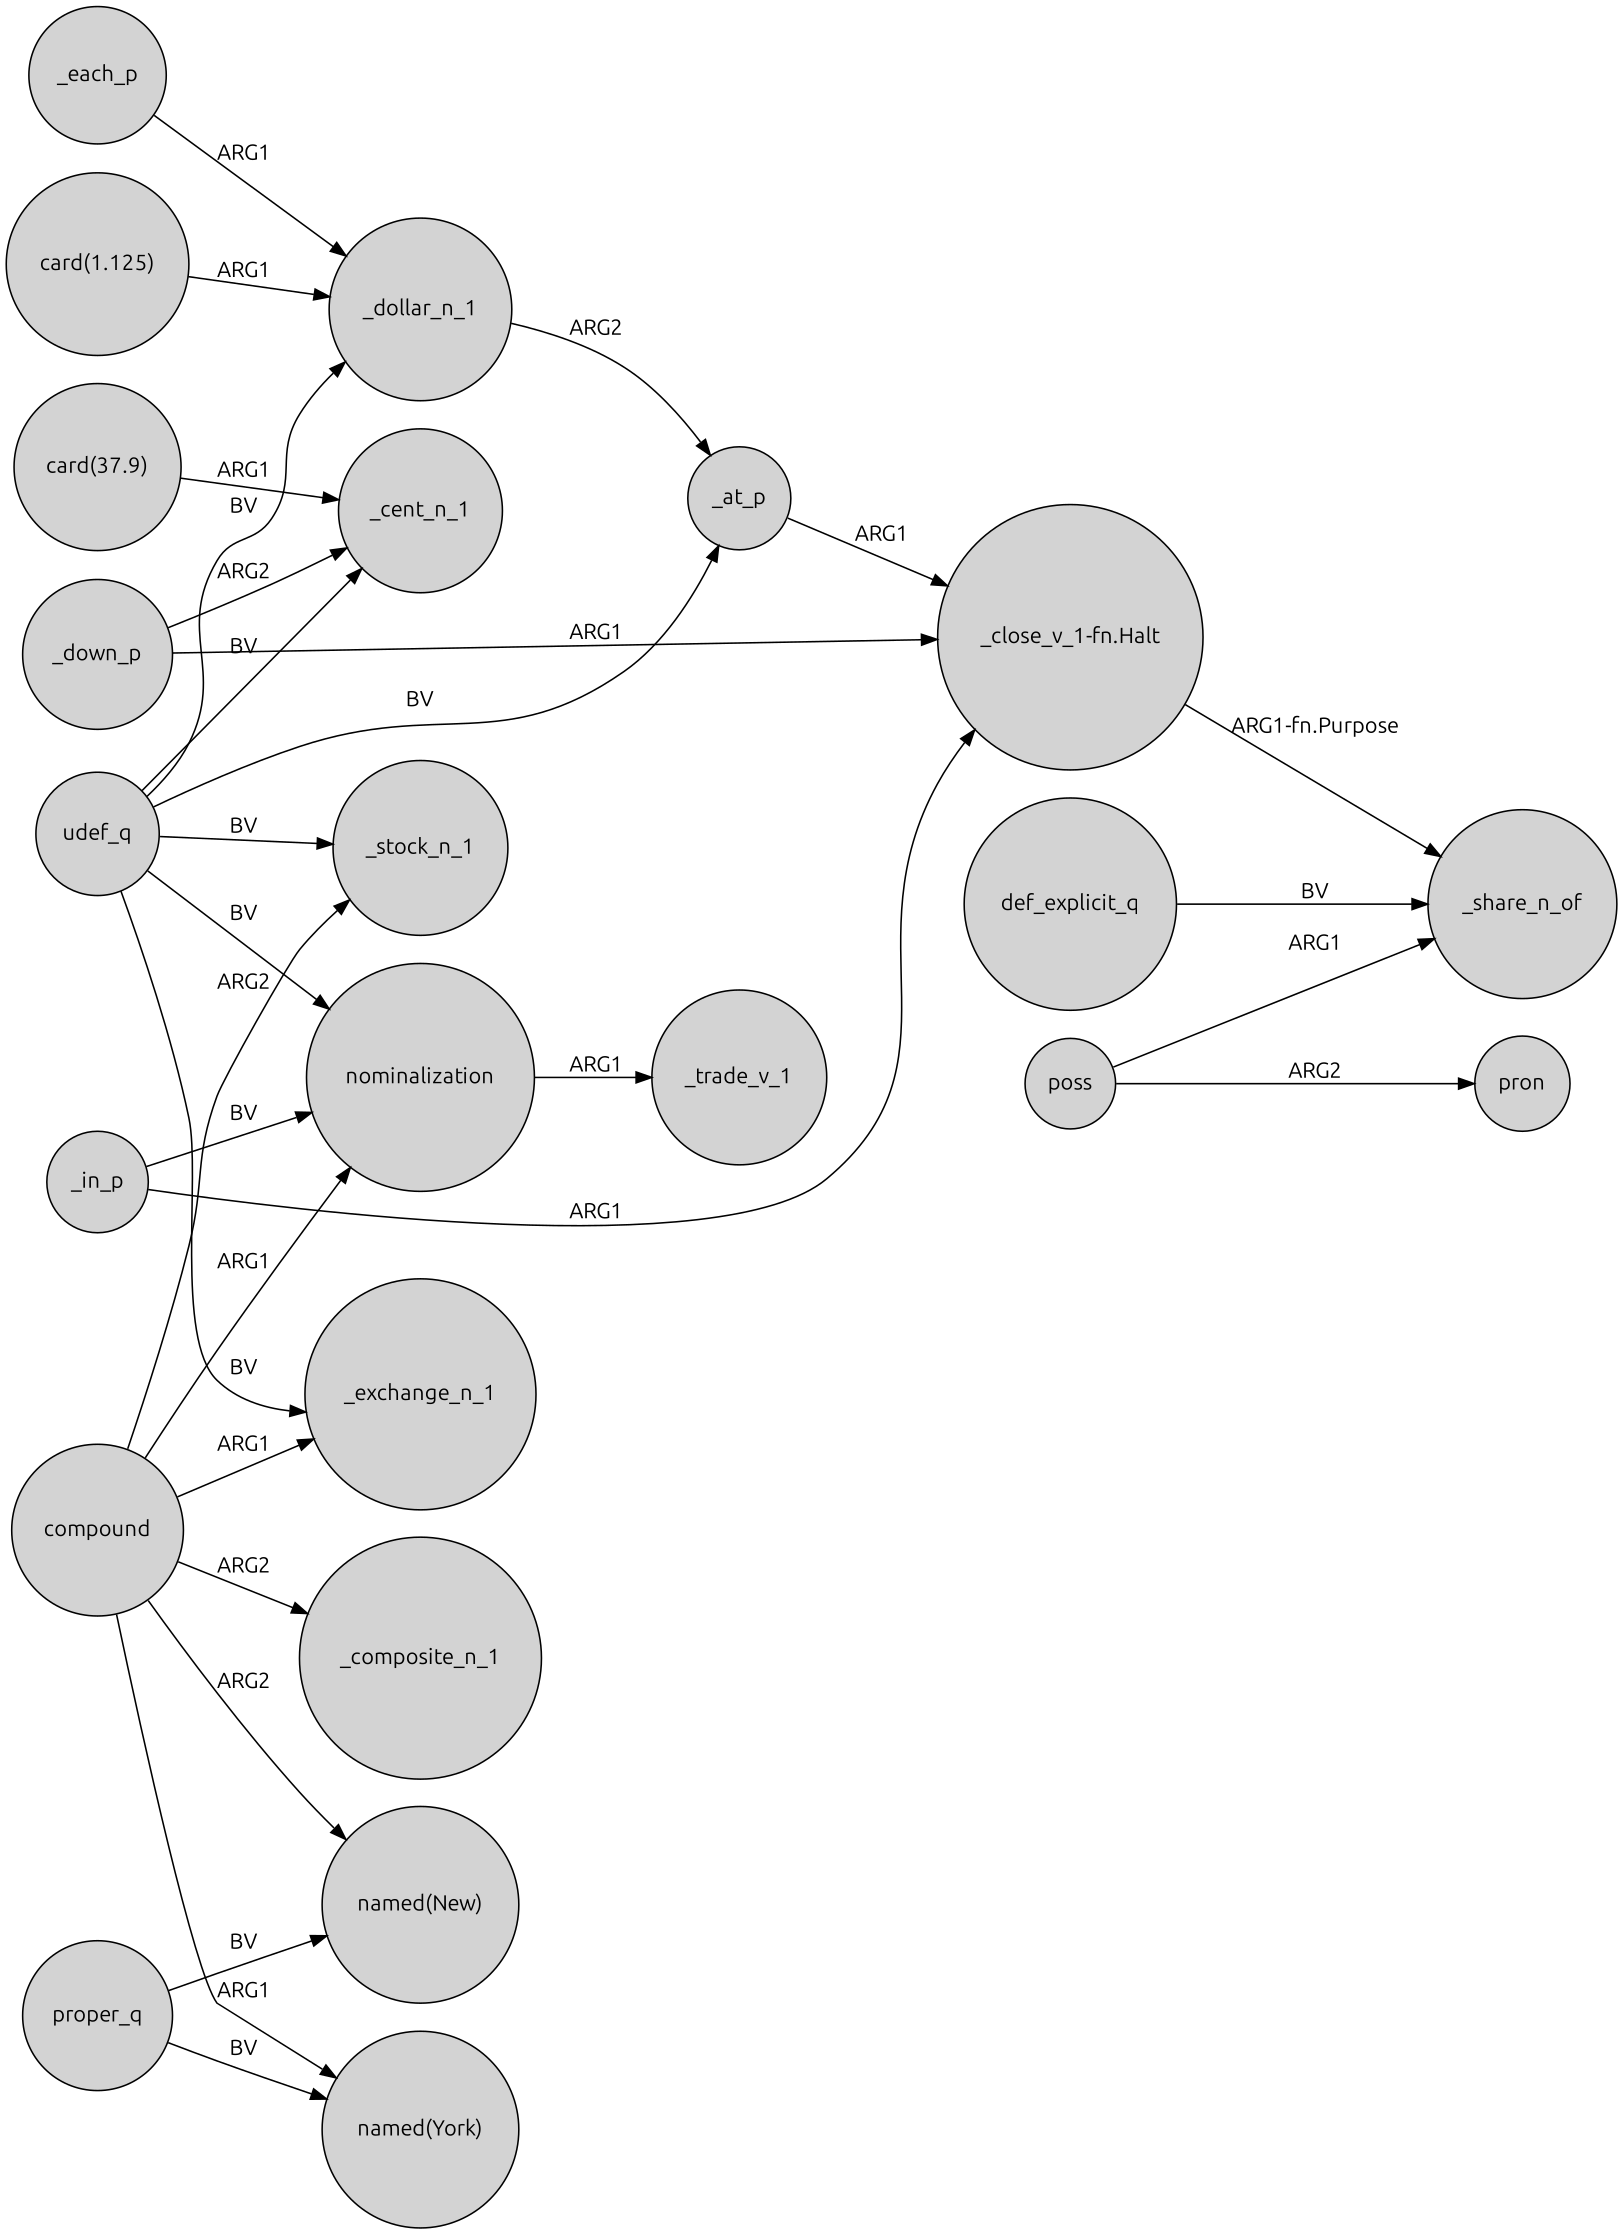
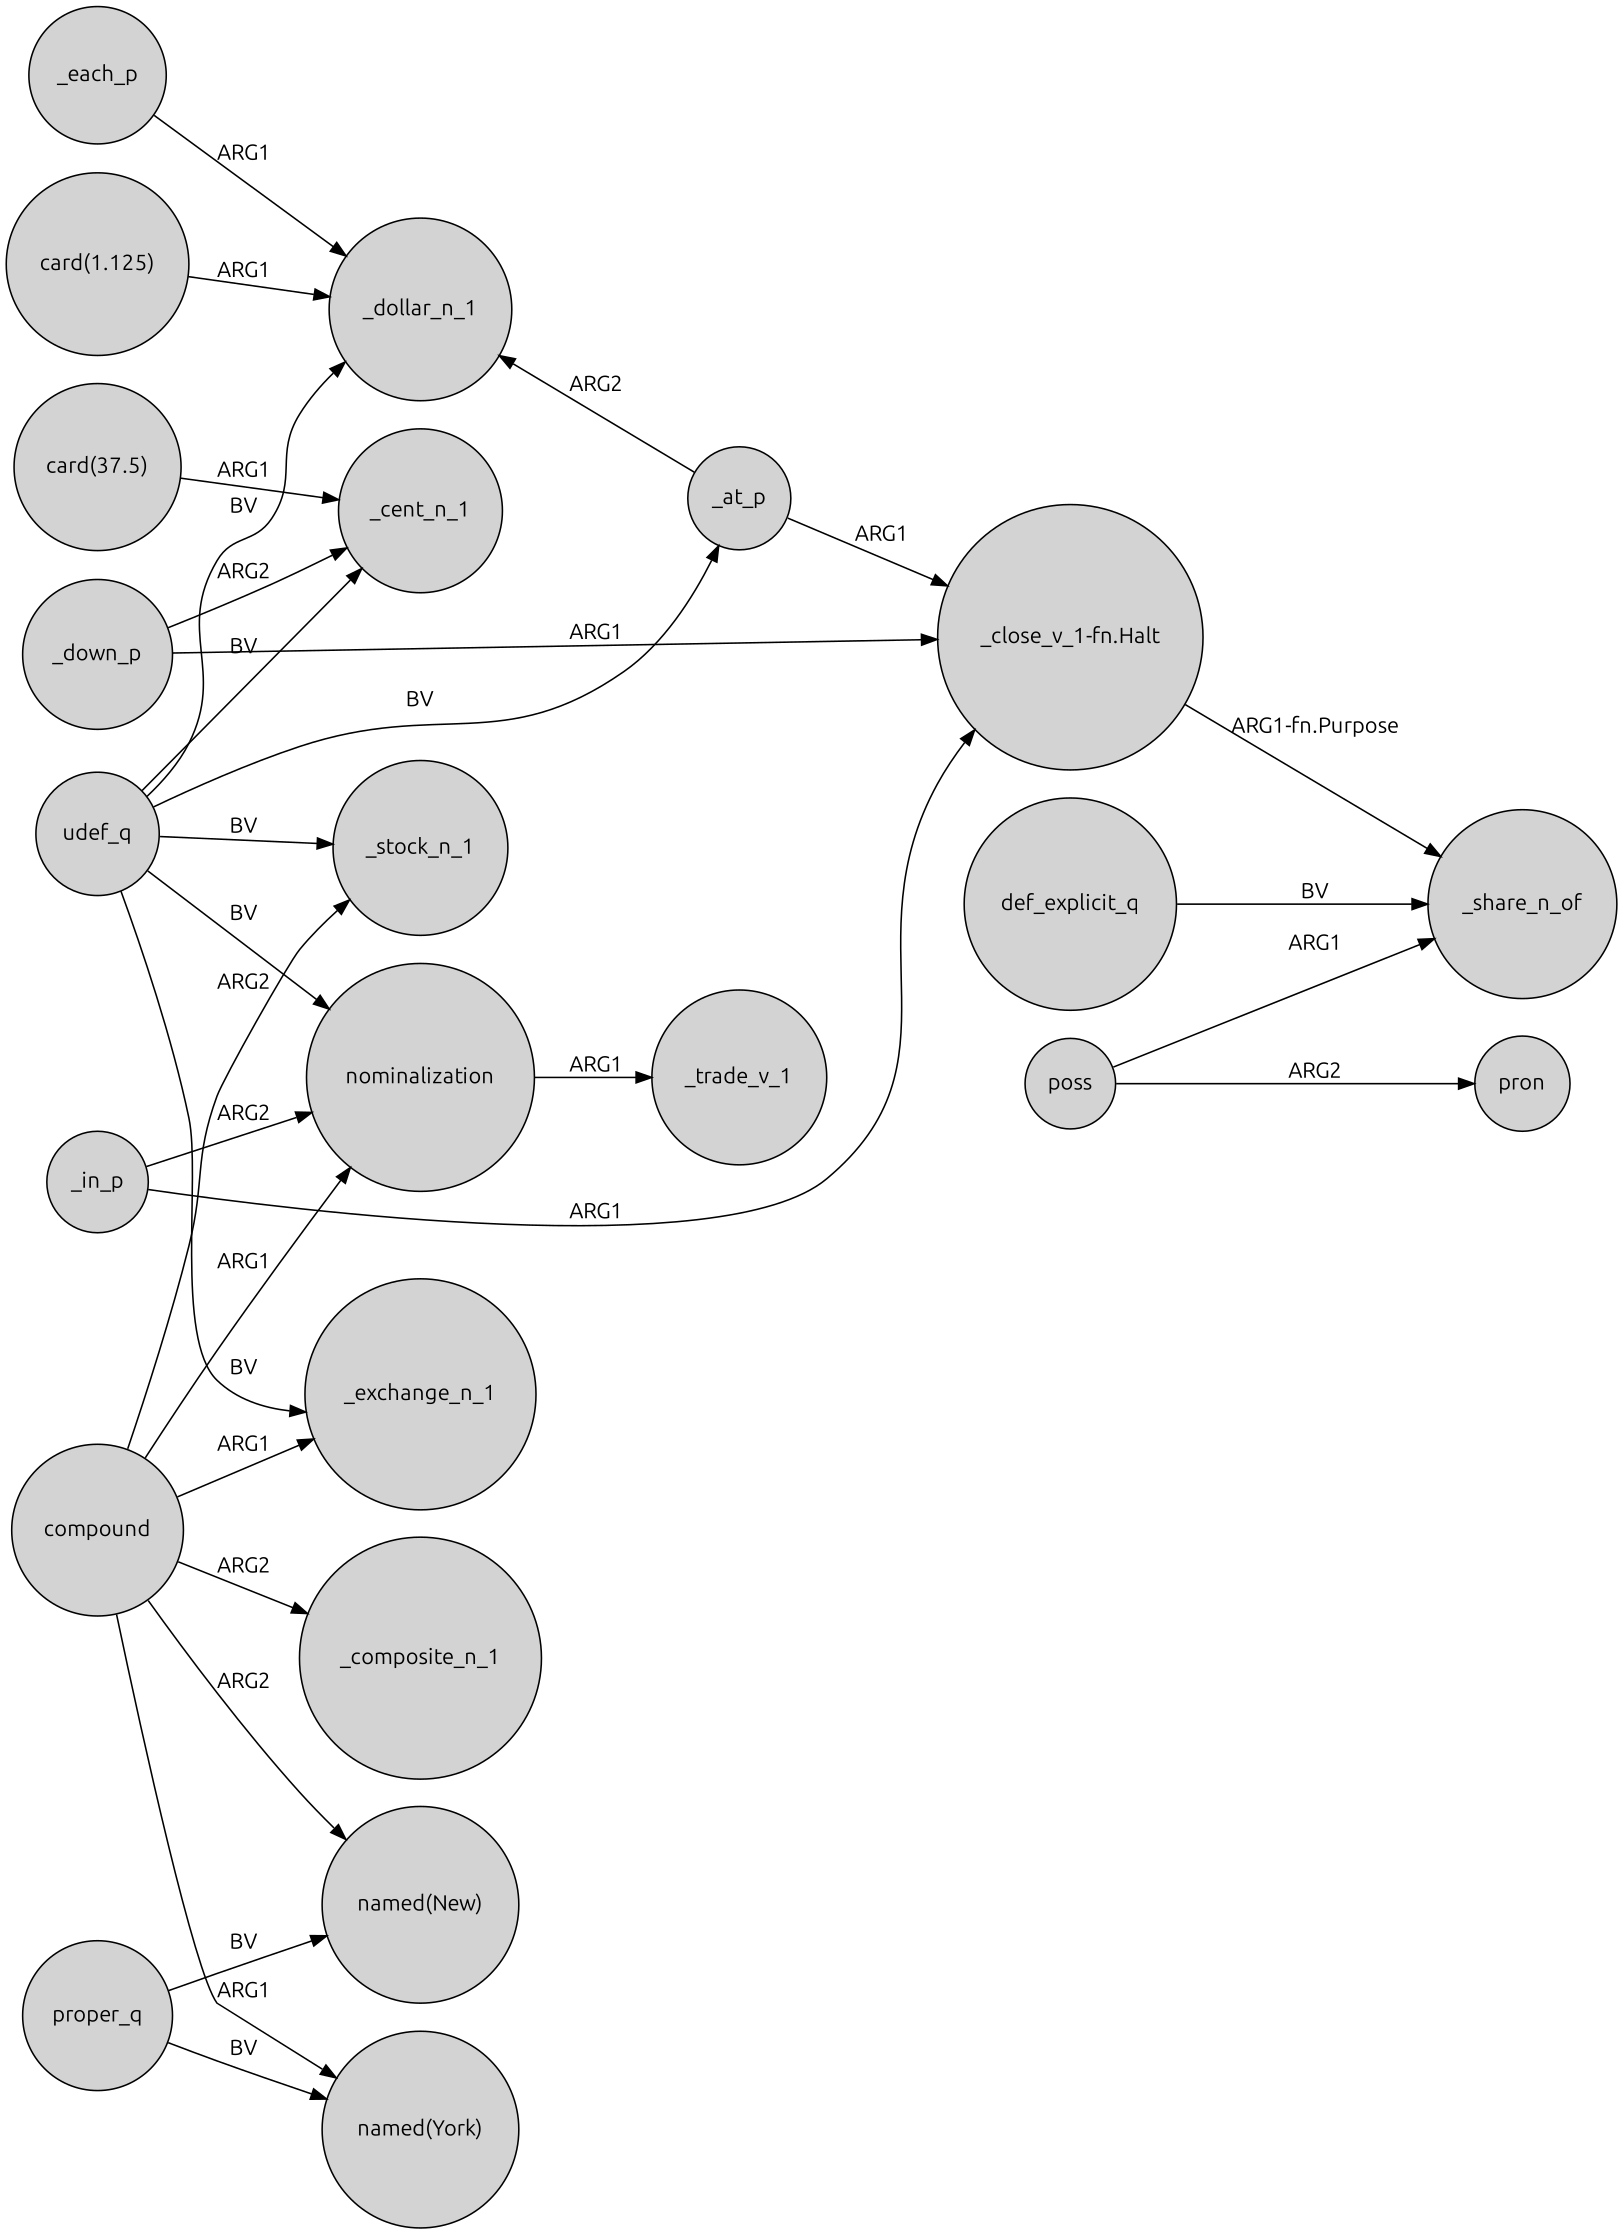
edge "_dollar_n_1" -> "_at_p": reversed
node "card(37.9)": label "card(37.9)" -> "card(37.5)"
edge "_in_p" -> "nominalization": label "BV" -> "ARG2"
